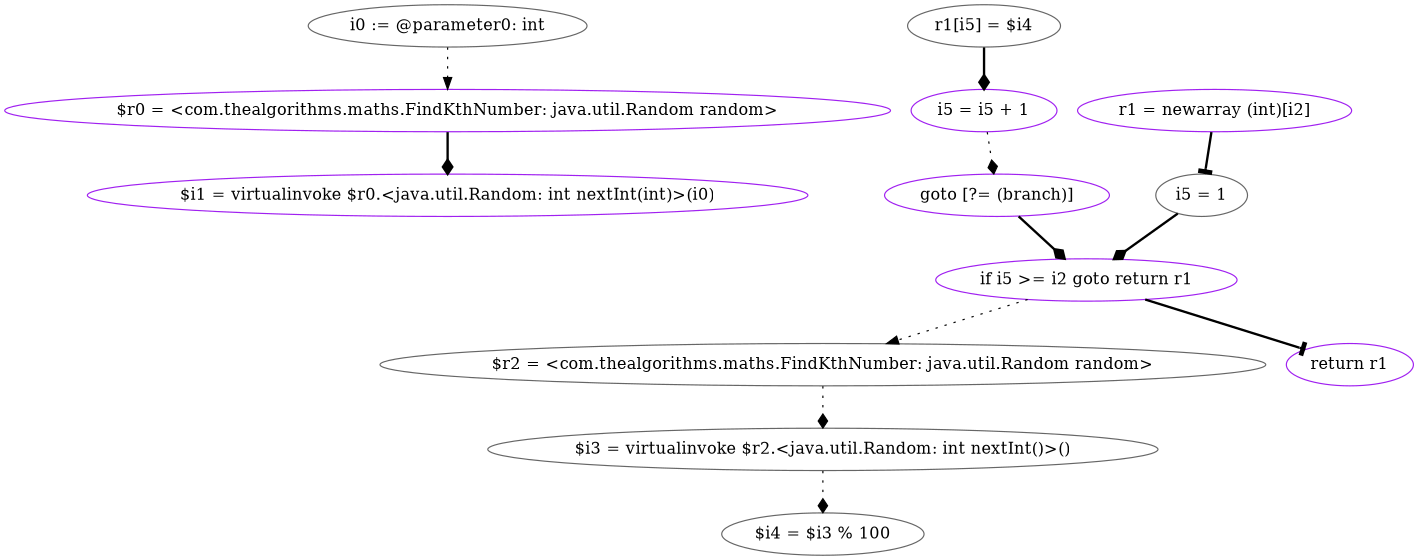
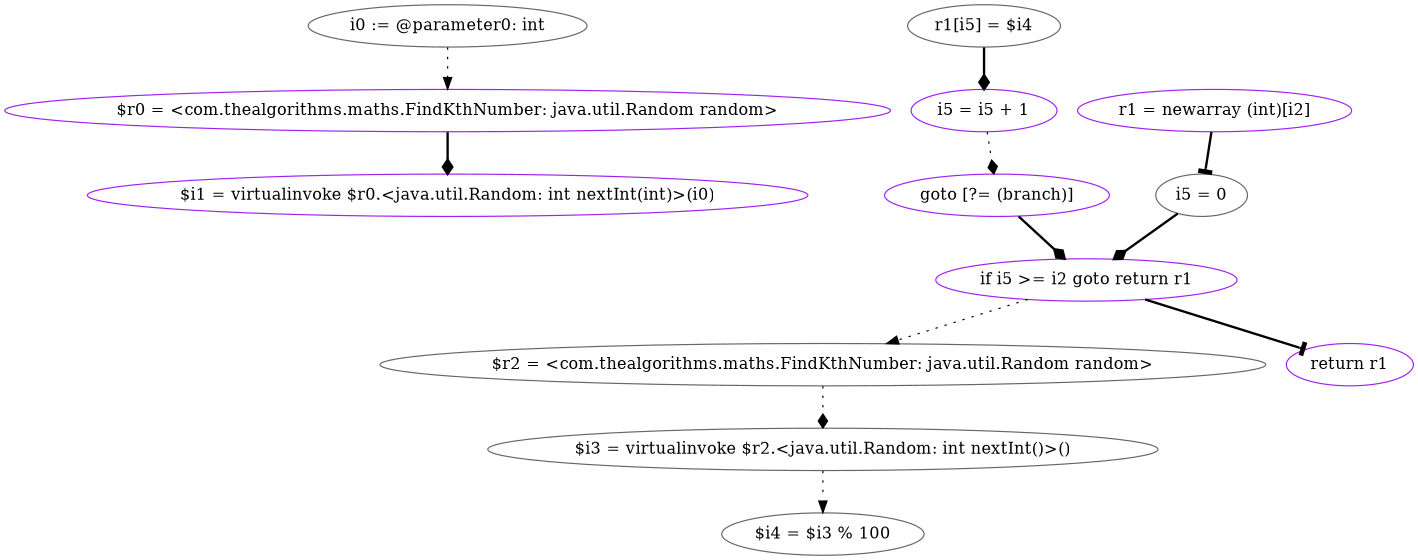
node "i5 = 1": label "i5 = 1" -> "i5 = 0"
edge "$i3 = virtualinvoke $r2.<java.util.Random: int nextInt()>()" -> "$i4 = $i3 % 100": arrowhead diamond -> normal
